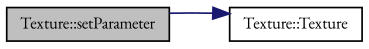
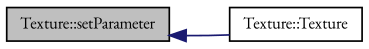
edge "Texture::setParameter" -> "Texture::Texture": reversed
